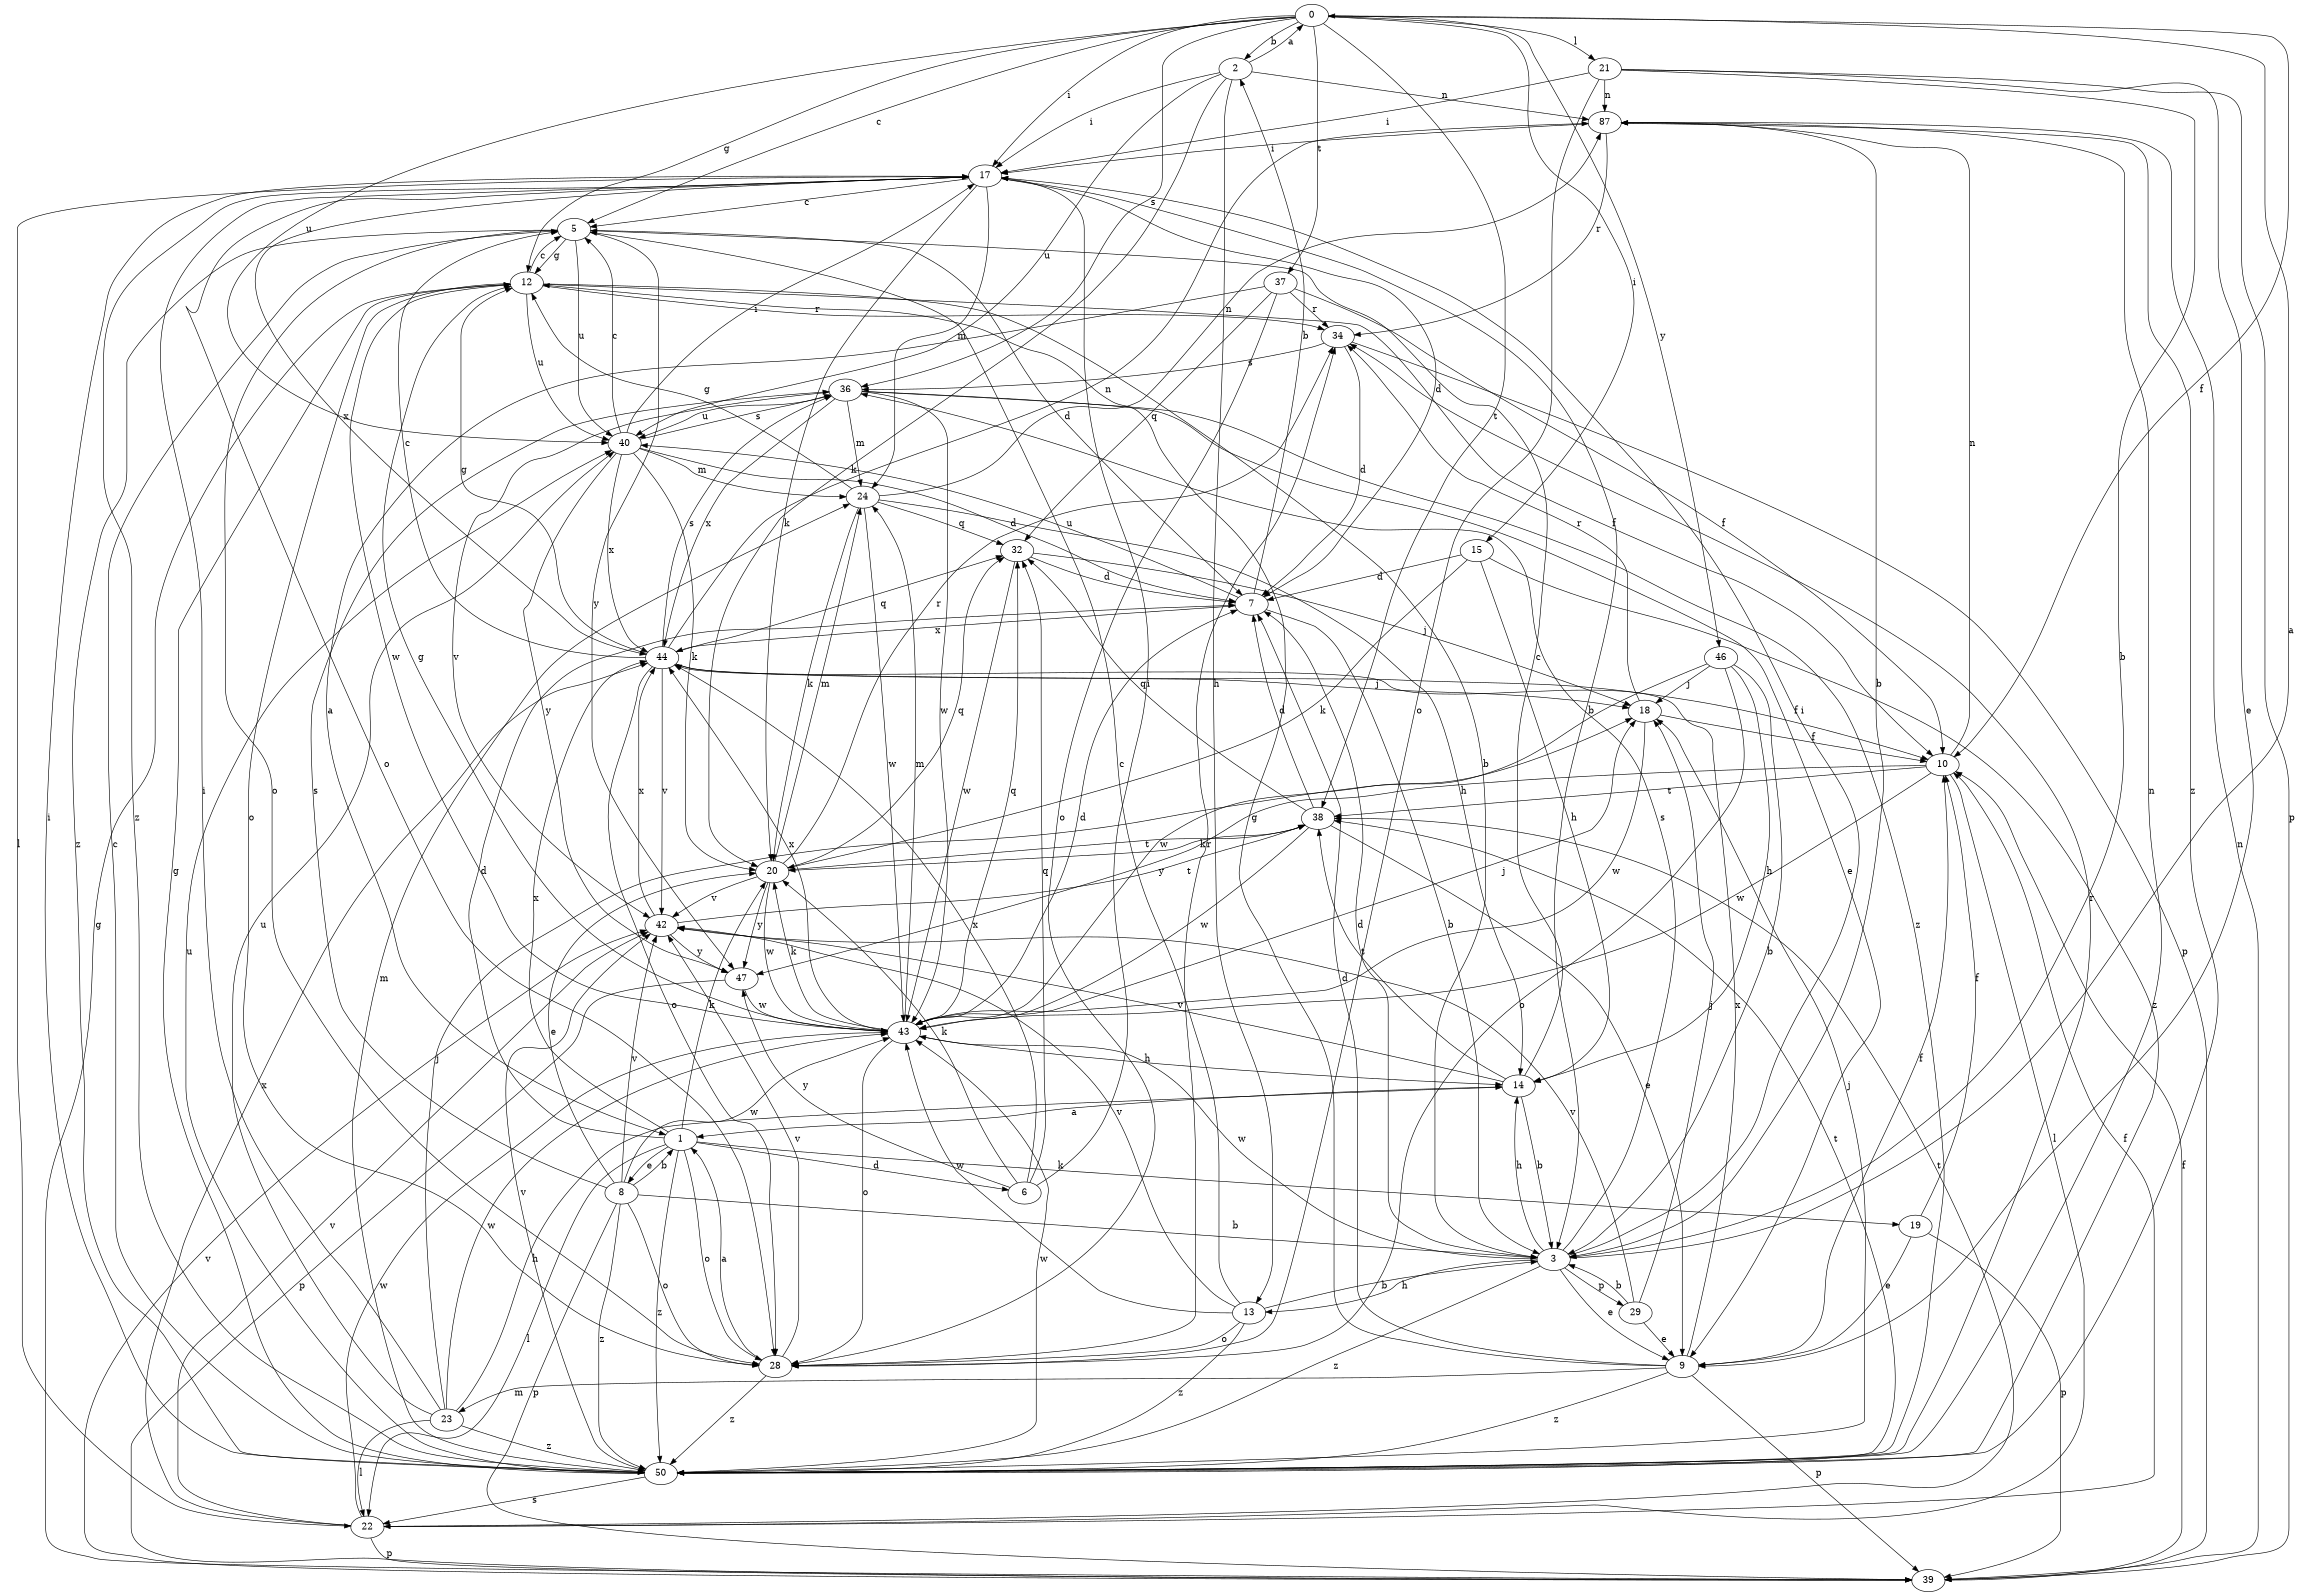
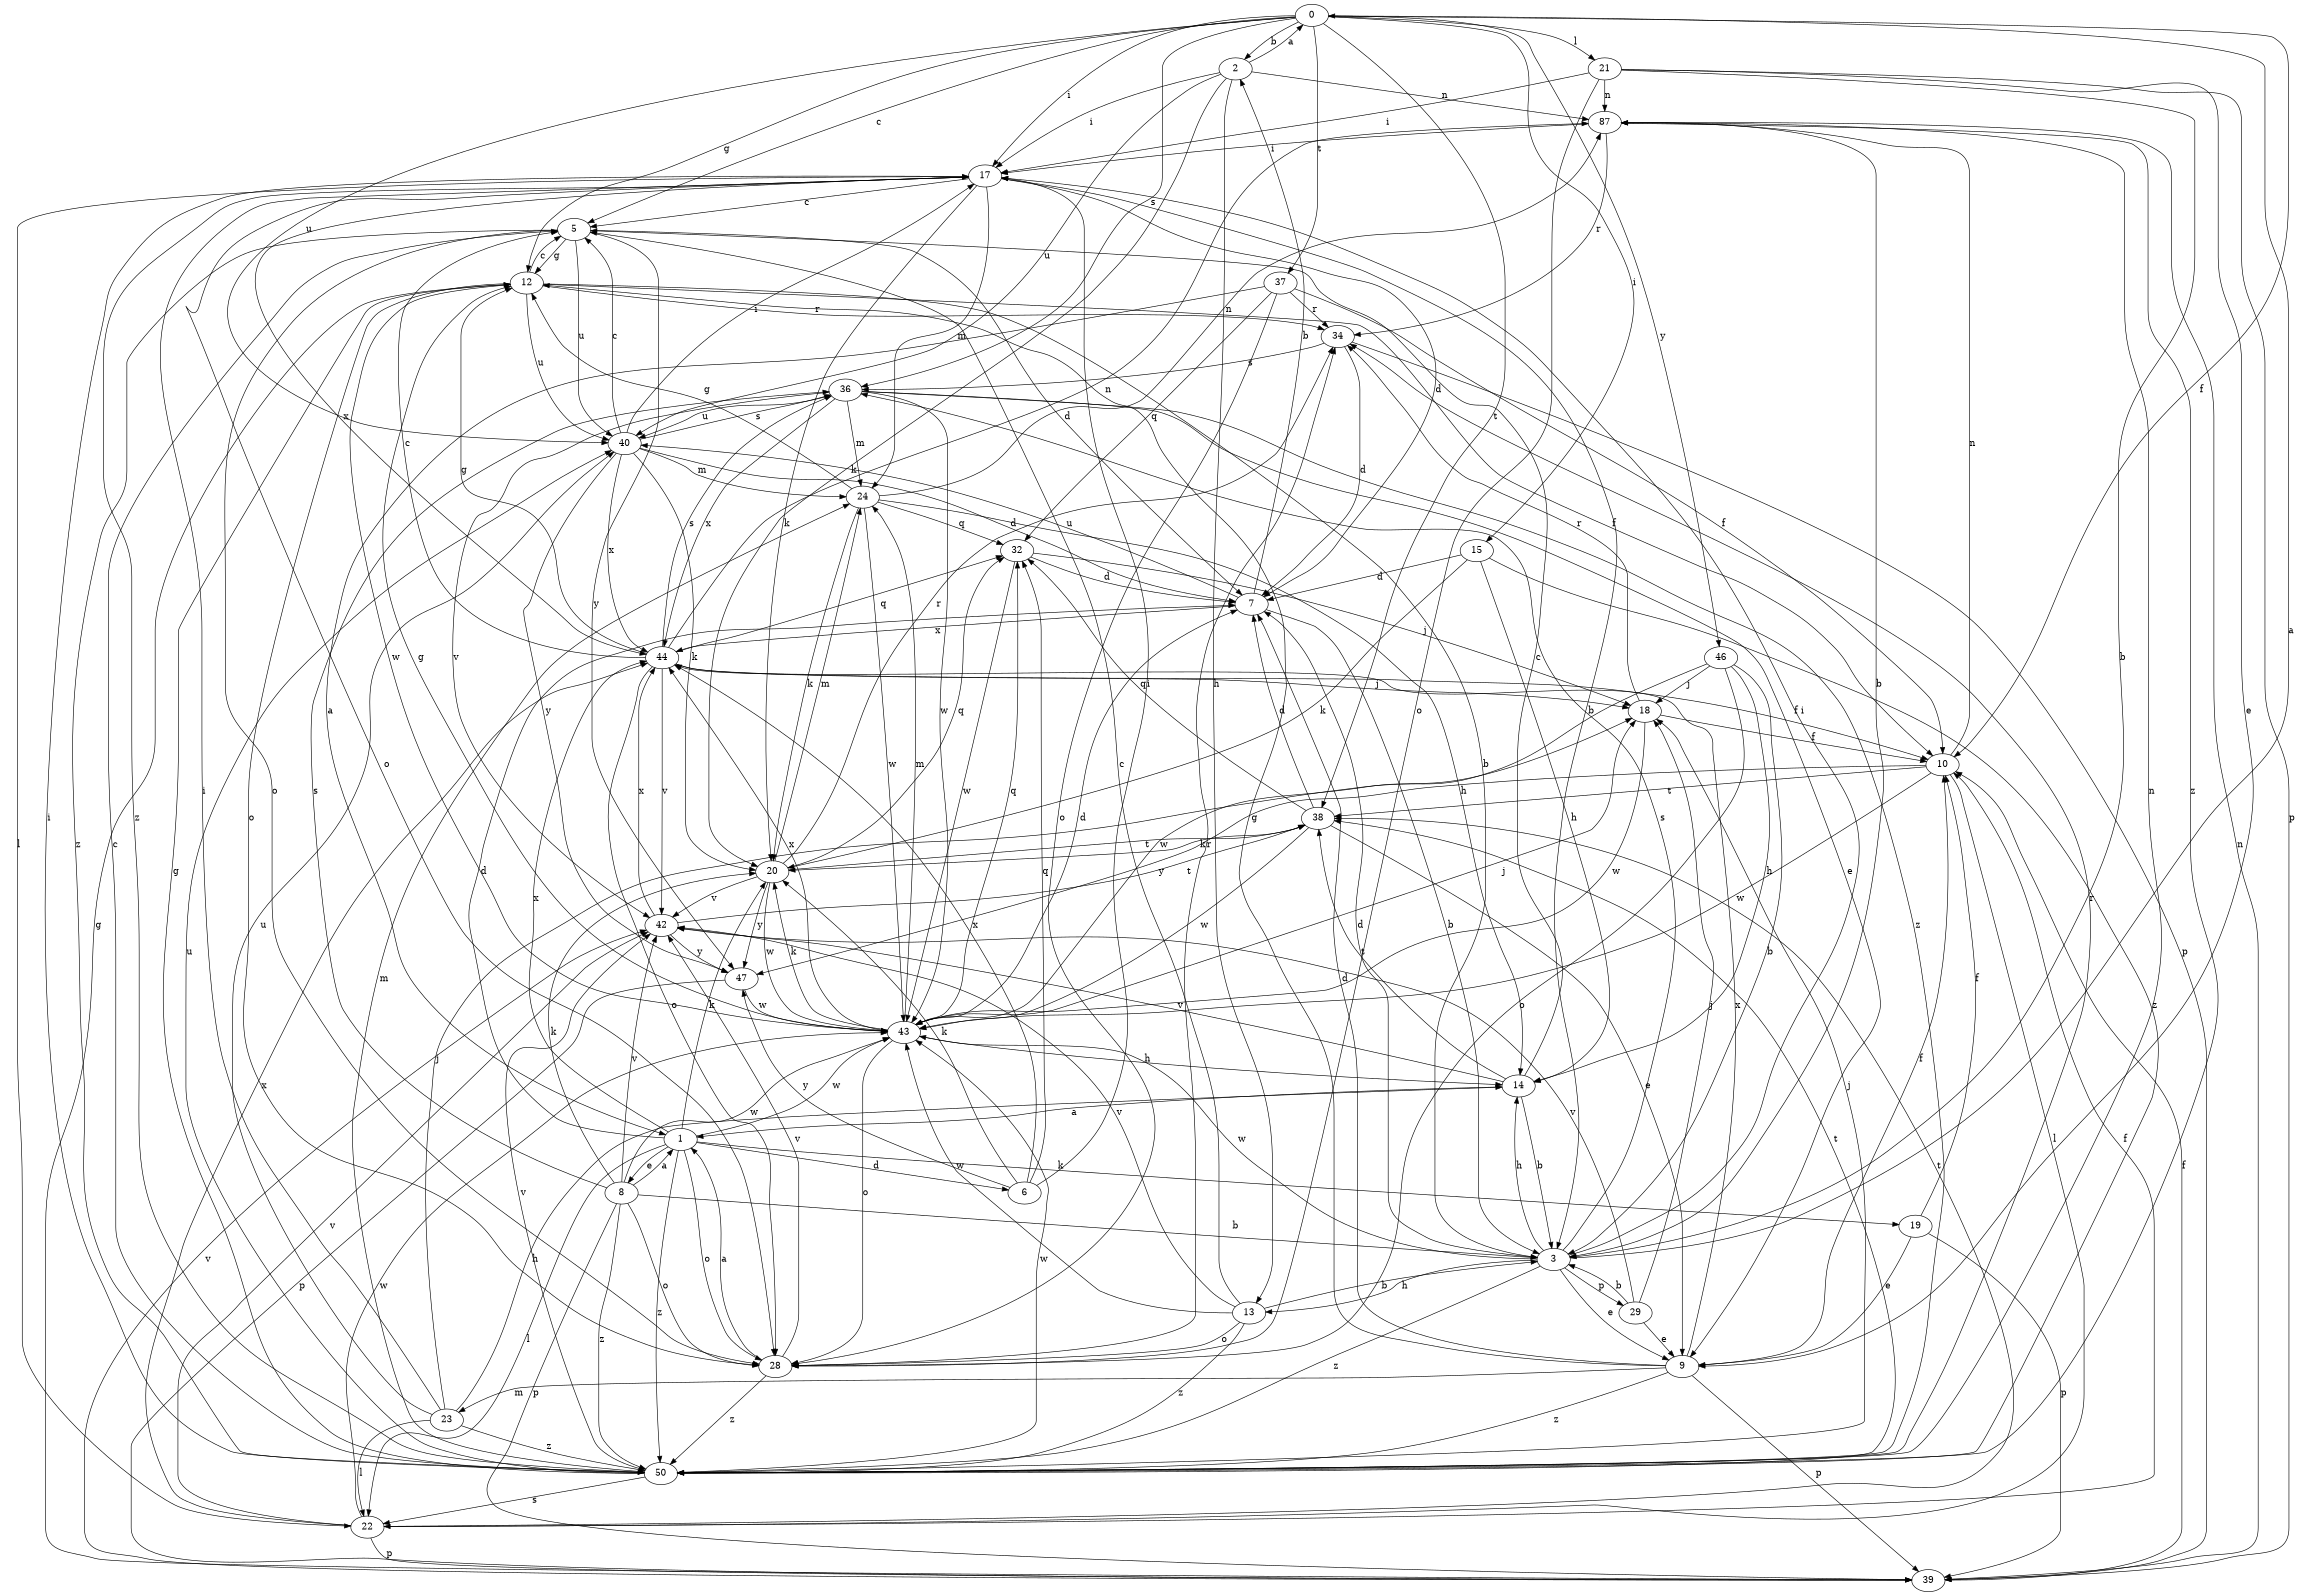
edge "8" -> "20": label "e" -> "k"
edge "23" -> "43": now "1" -> "43"
edge "8" -> "1": label "b" -> "a"
